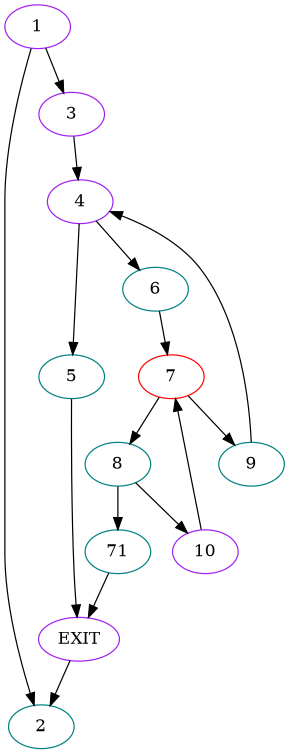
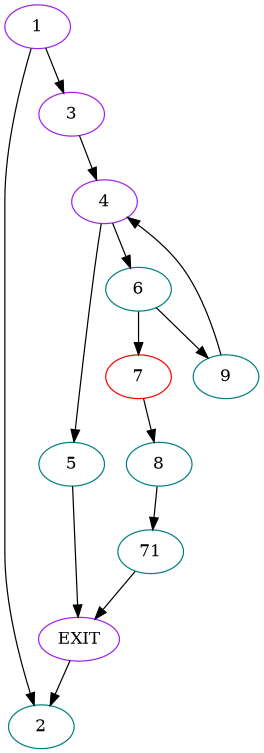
edge "7" -> "9": now "6" -> "9"
node "10": removed
